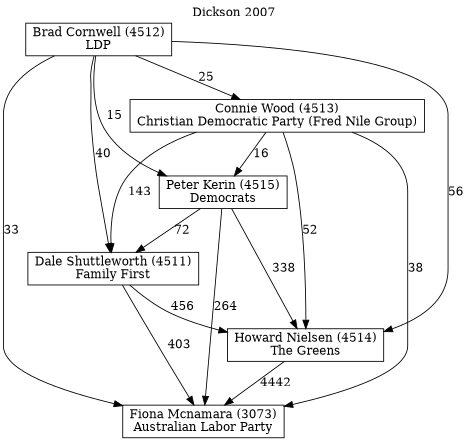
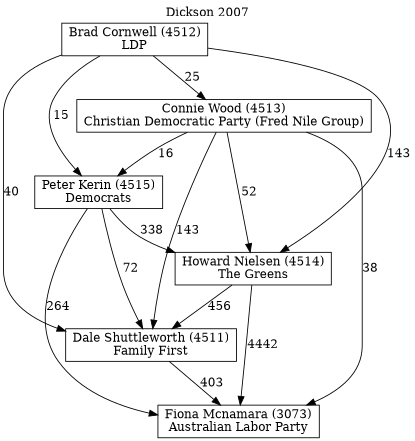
edge "Brad Cornwell (4512) LDP" -> "Howard Nielsen (4514) The Greens": label "56" -> "143"
edge "Brad Cornwell (4512) LDP" -> "Fiona Mcnamara (3073) Australian Labor Party": removed, label "33"
edge "Dale Shuttleworth (4511) Family First" -> "Howard Nielsen (4514) The Greens": reversed
